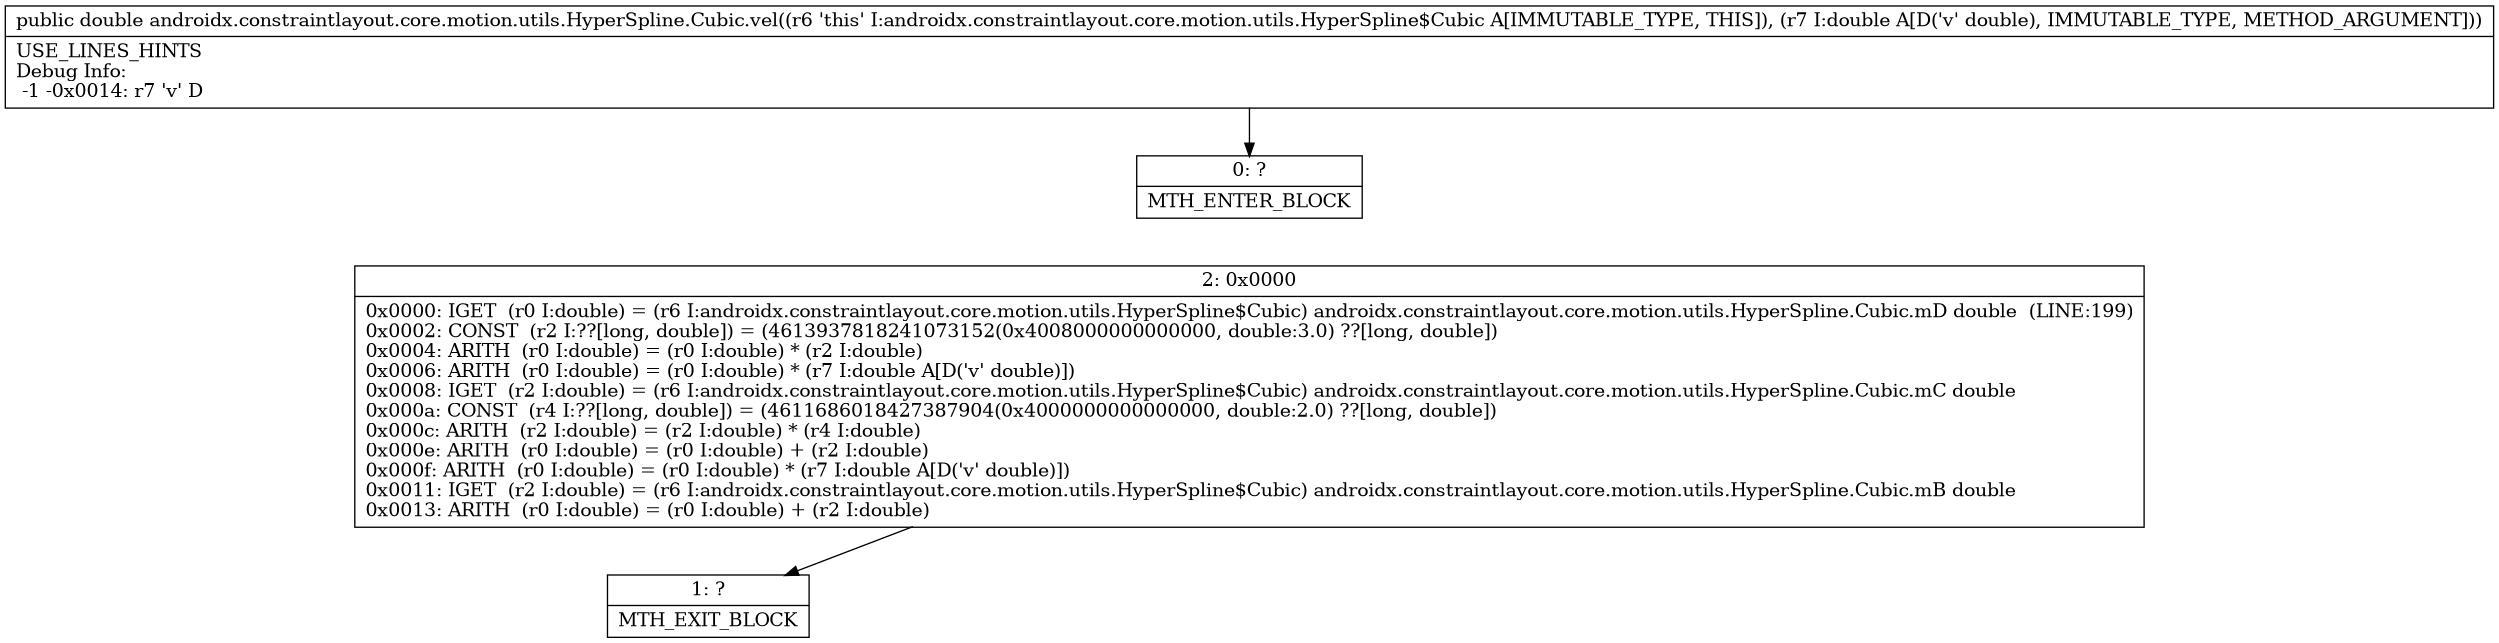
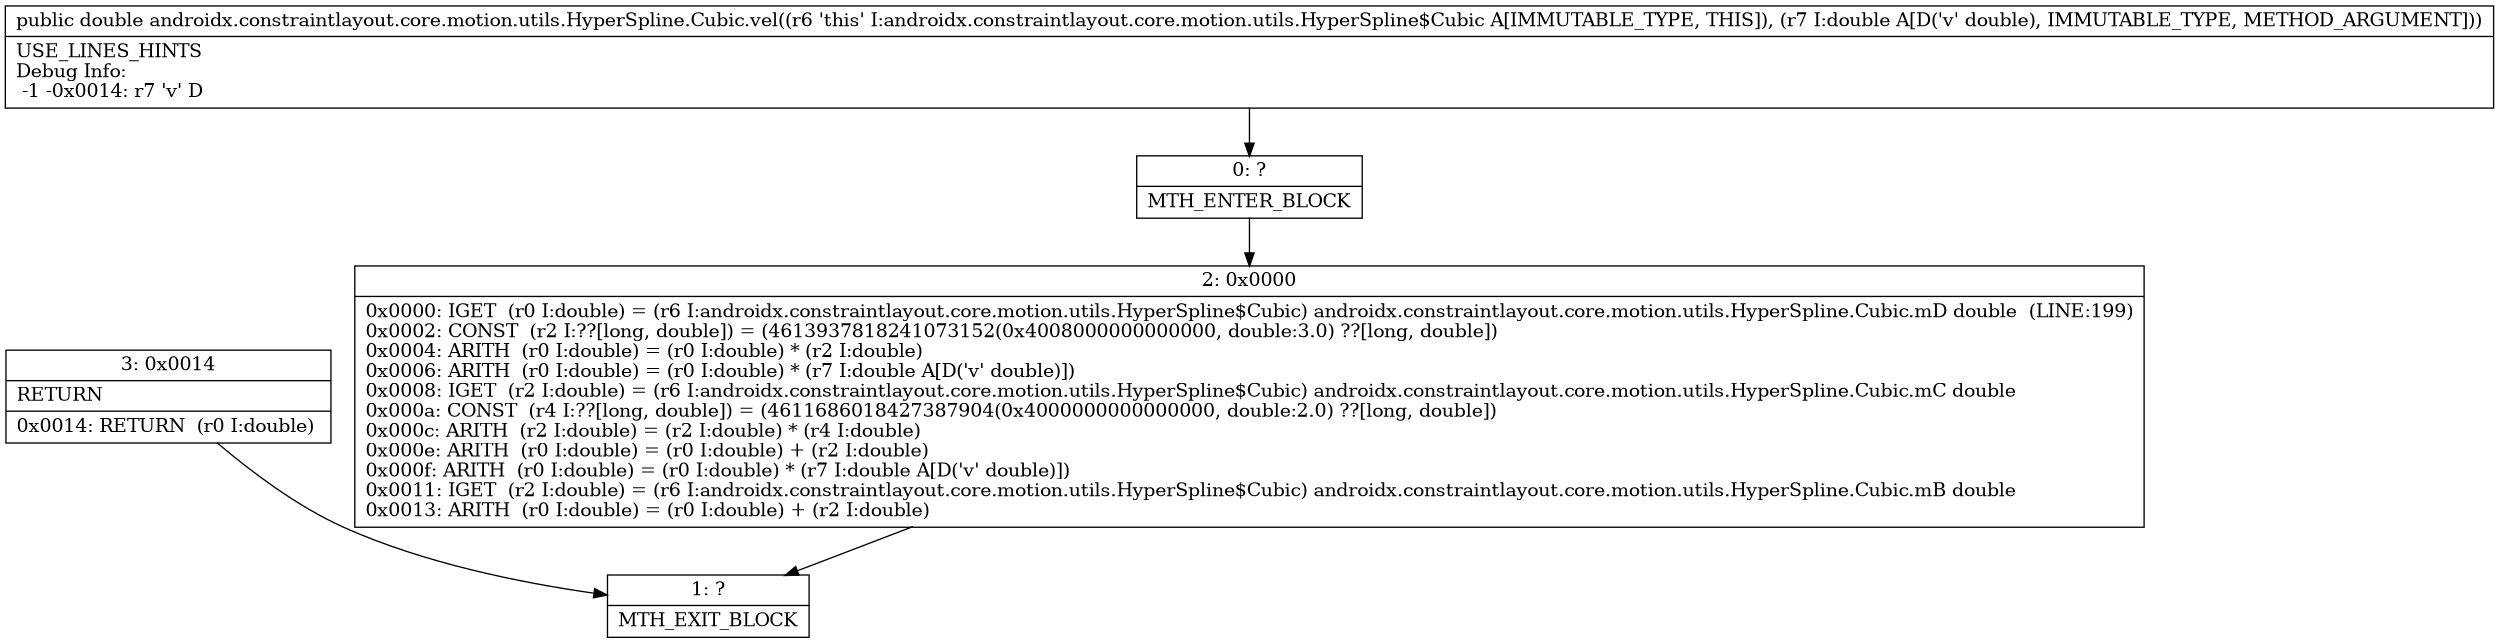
edge "0: ?" -> "2: 0x0000": added
node "3: 0x0014": added
